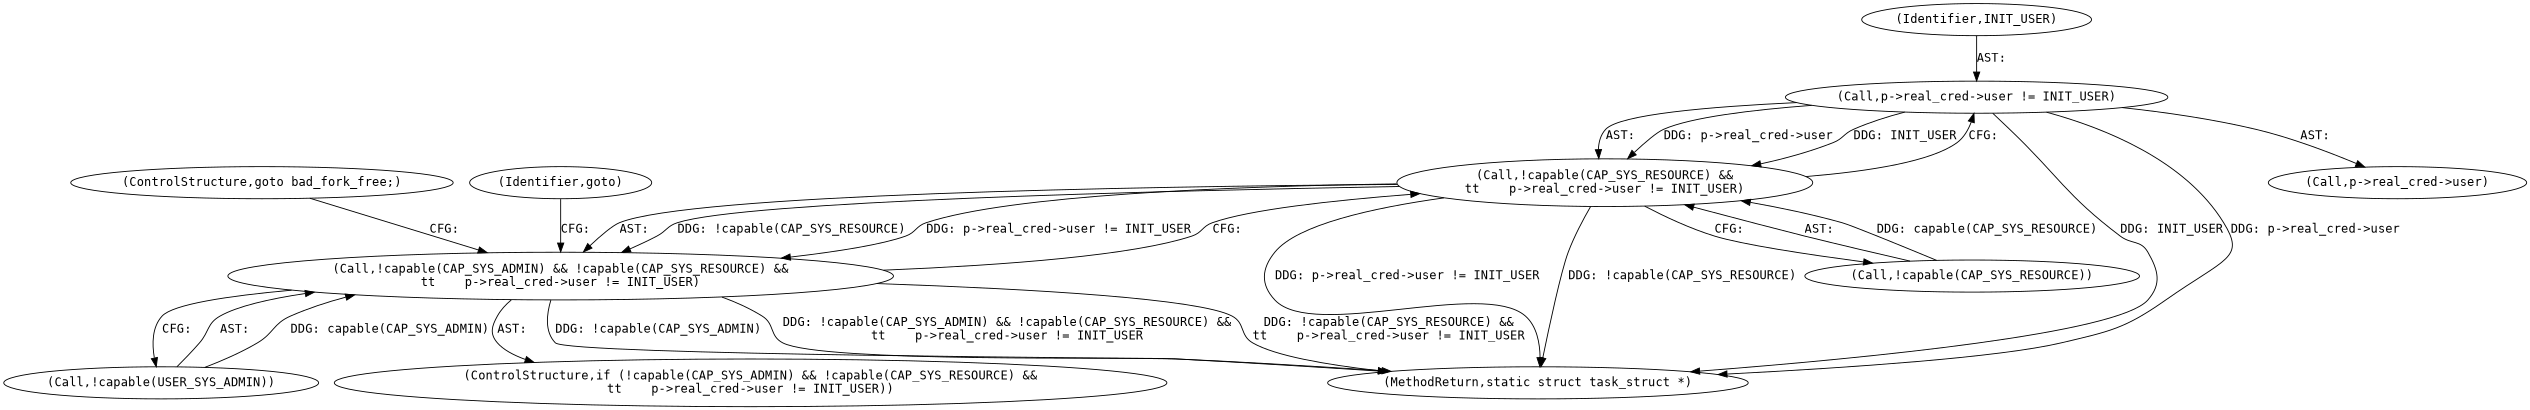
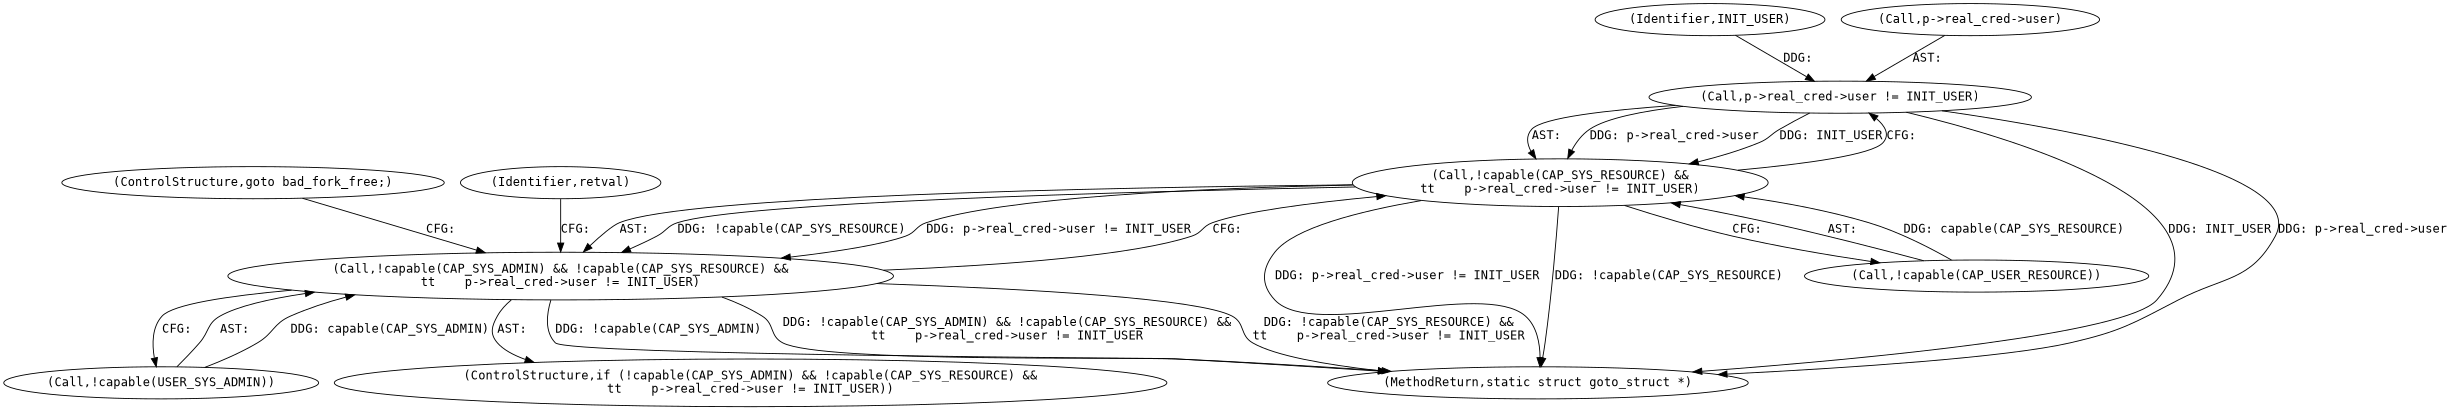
edge "(Identifier,INIT_USER)" -> "(Call,p->real_cred->user != INIT_USER)": label "AST: " -> "DDG: "
edge "(Call,p->real_cred->user != INIT_USER)" -> "(Call,p->real_cred->user)": reversed
node "(Identifier,goto)": label "(Identifier,goto)" -> "(Identifier,retval)"
node "(Call,!capable(CAP_SYS_RESOURCE))": label "(Call,!capable(CAP_SYS_RESOURCE))" -> "(Call,!capable(CAP_USER_RESOURCE))"
node "(MethodReturn,static struct task_struct *)": label "(MethodReturn,static struct task_struct *)" -> "(MethodReturn,static struct goto_struct *)"
